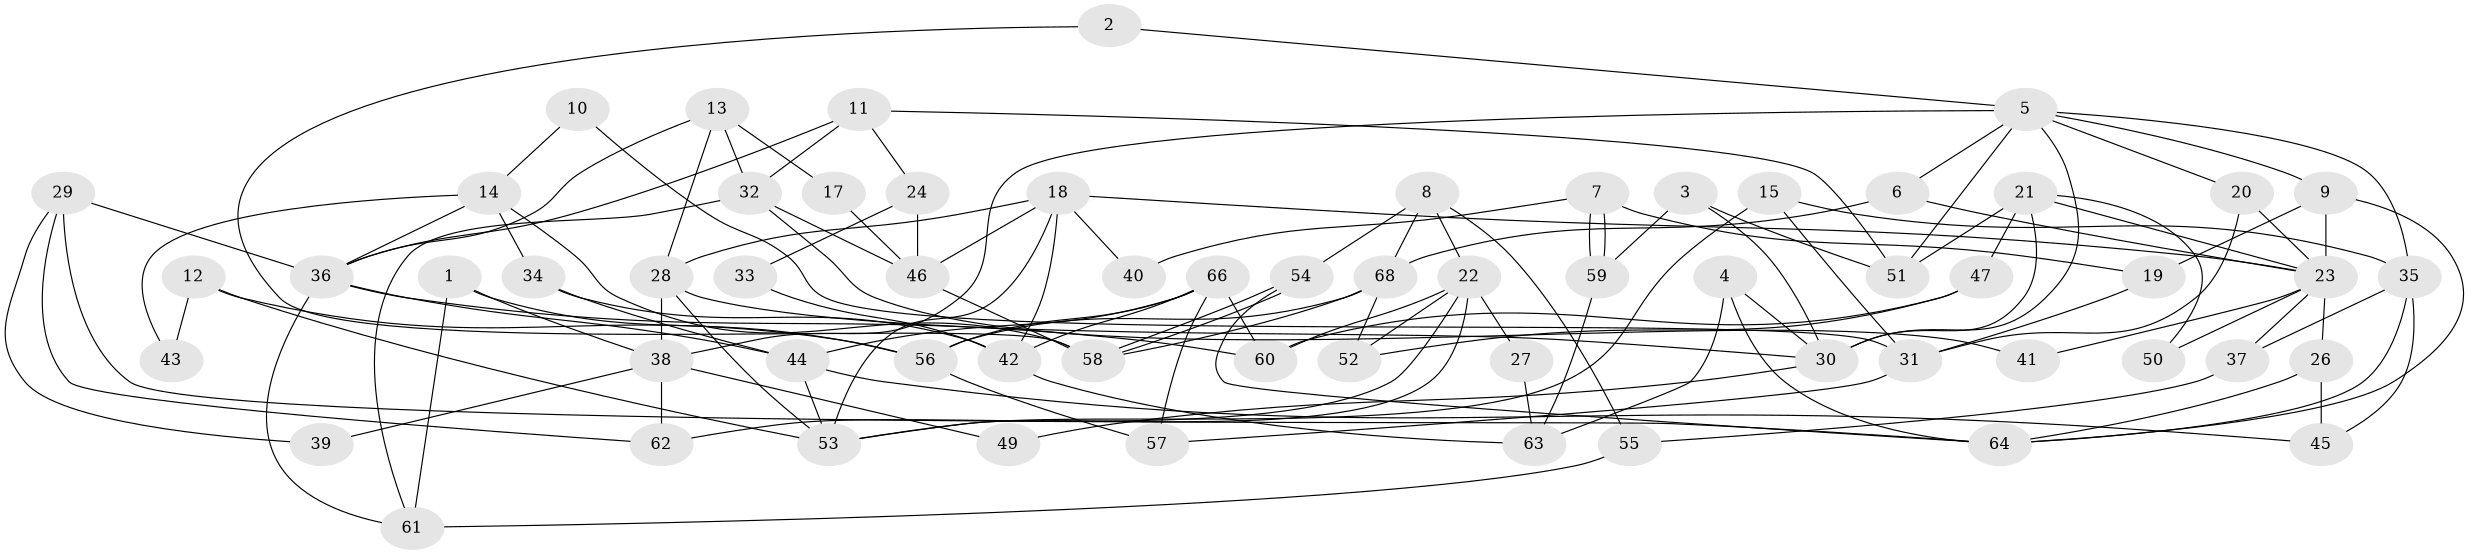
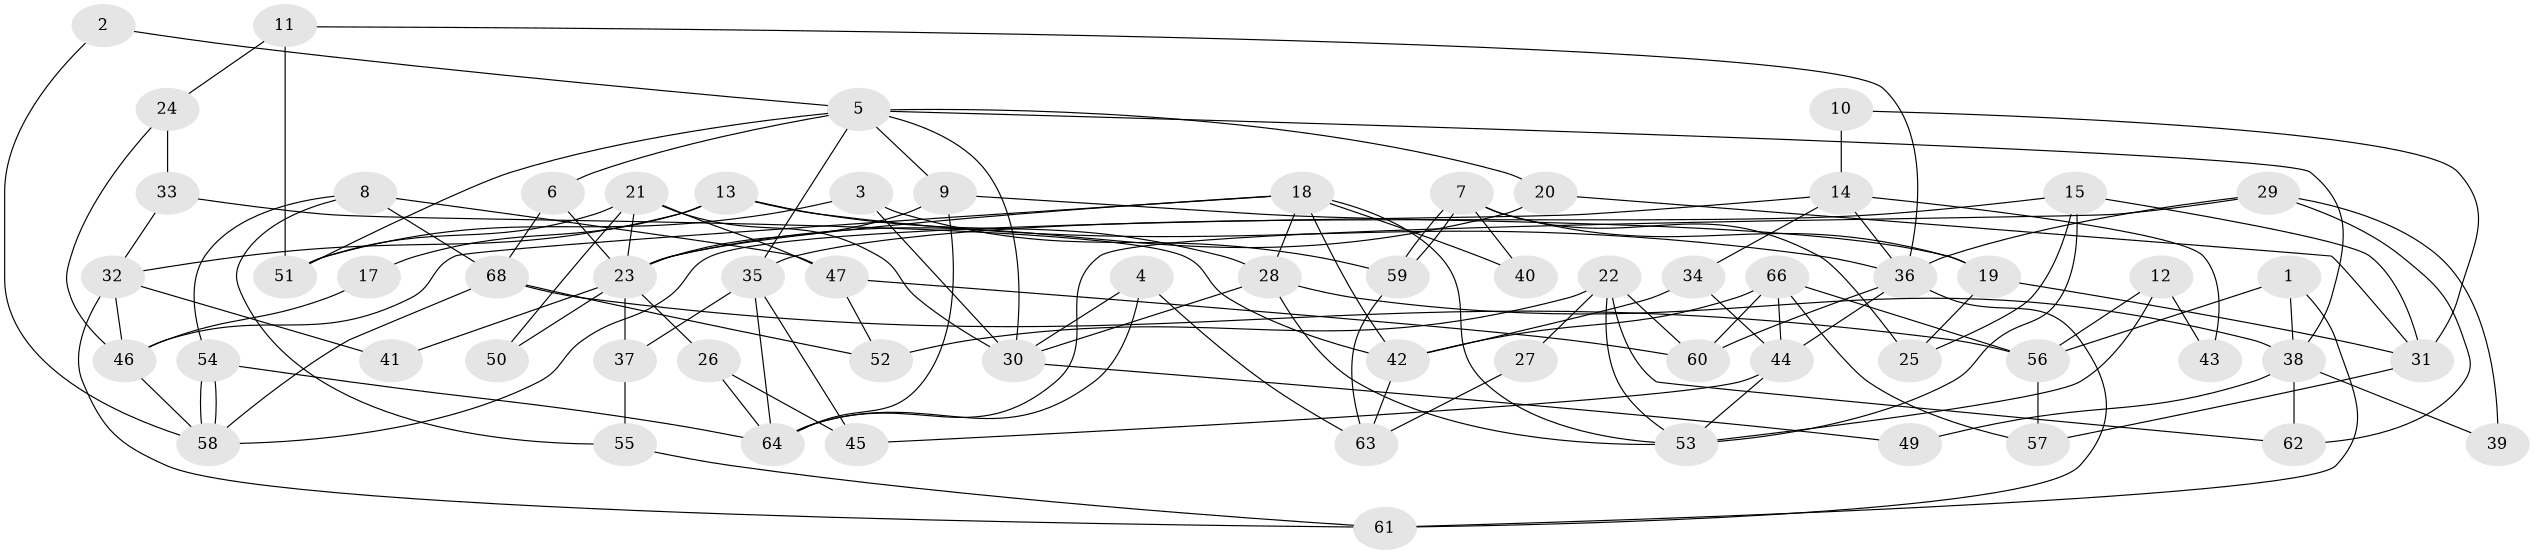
edge "11" -- "32": now "33" -- "32"
edge "8" -- "22": now "8" -- "47"
node "25": added
